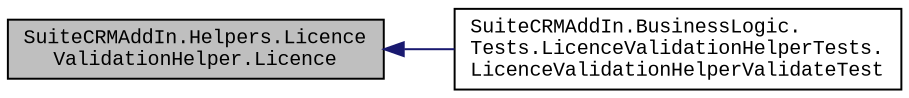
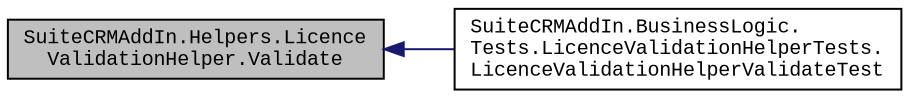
node "SuiteCRMAddIn.Helpers.Licence ValidationHelper.Licence": label "SuiteCRMAddIn.Helpers.Licence ValidationHelper.Licence" -> "SuiteCRMAddIn.Helpers.Licence ValidationHelper.Validate"
